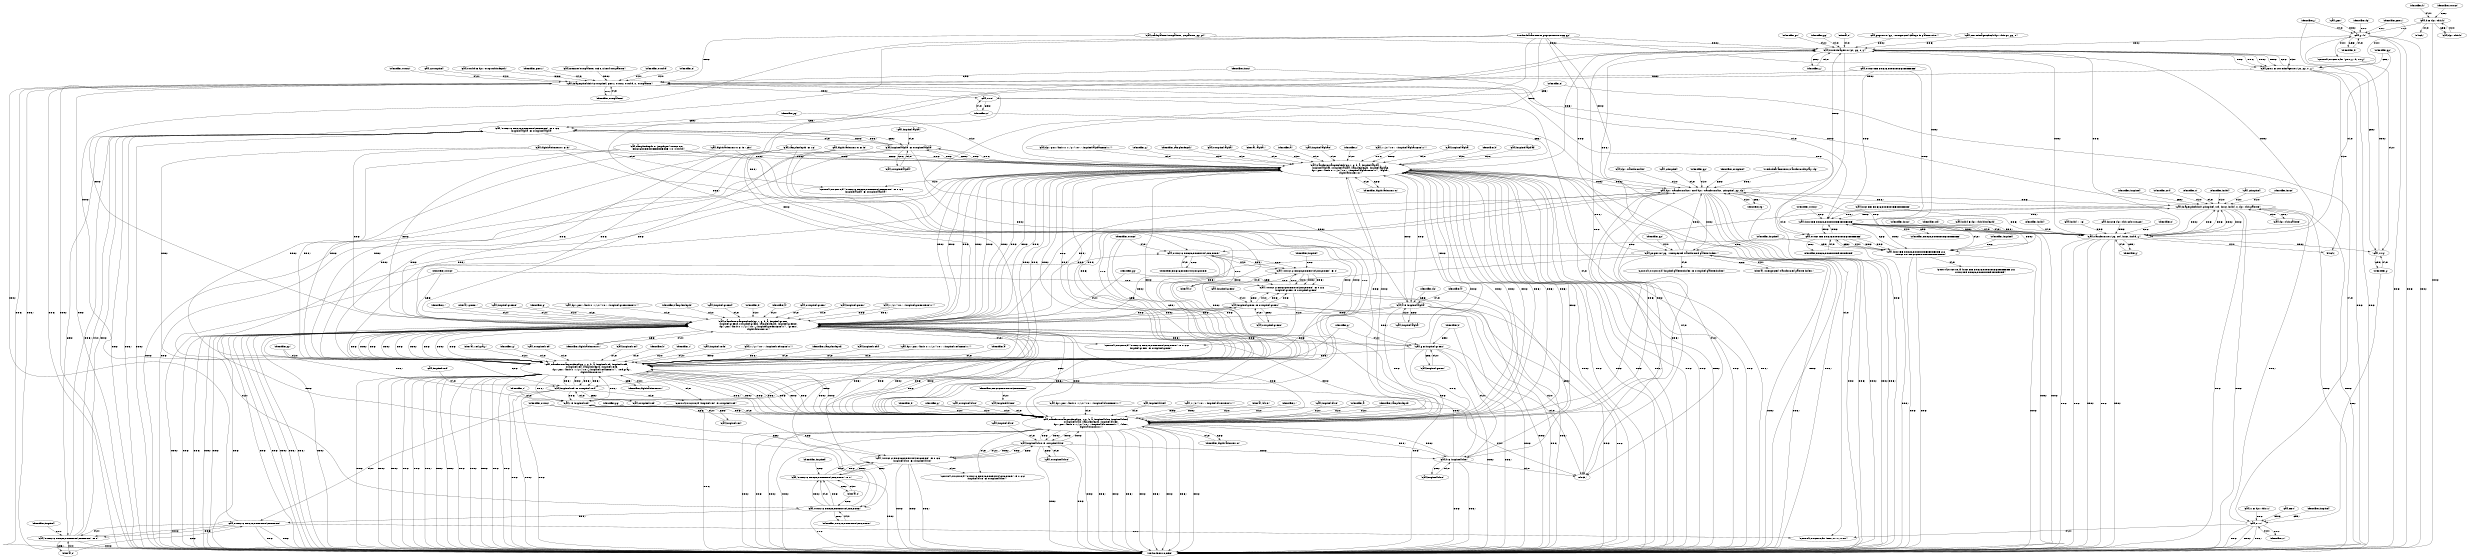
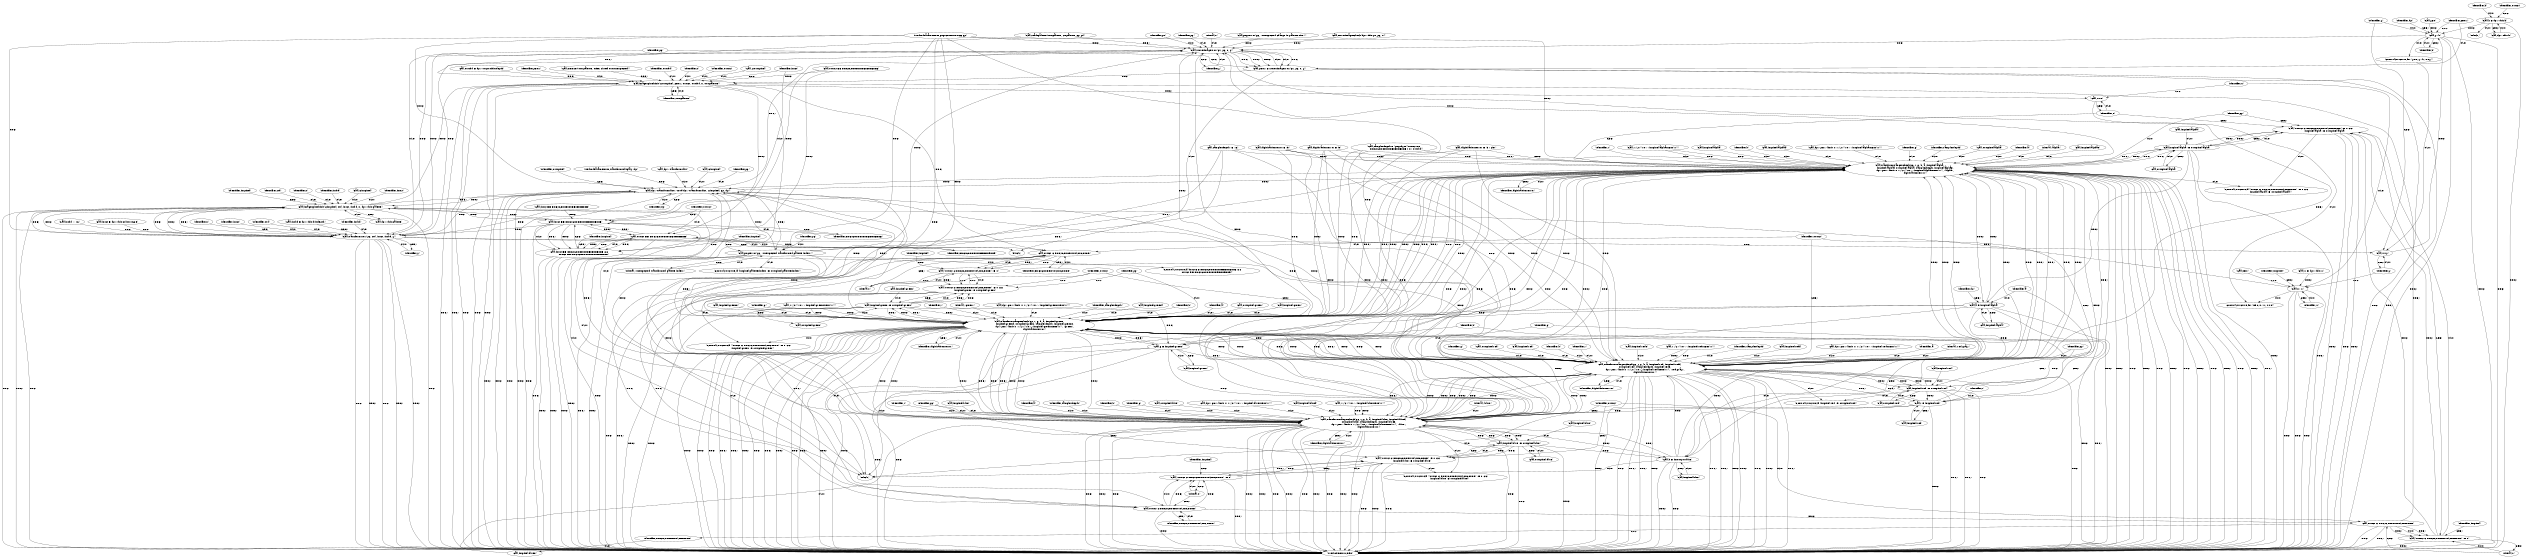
edge "(Call,pRow = store_image_row(ps, pp, 0, y))" -> "(Call,store_image_row(ps, pp, 0, y))": label "CFG: " -> "AST: "
node "(Call,memset(out_palette, 0x5e, sizeof out_palette))": label "(Call,memset(out_palette, 0x5e, sizeof out_palette))" -> "(Call,memset(out_palette, 0x5e, sizeof out_unexpected))"
node "(Call,b = in_pixel.blue)": label "(Call,b = in_pixel.blue)" -> "(Call,b = in_output.blue)"
edge "(Call,out_ct & PNG_COLOR_MASK_ALPHA)" -> "(ControlStructure,for (x=0; x<w; ++x))": now "(Call,out_ct & PNG_COLOR_MASK_ALPHA)" -> "(Identifier,PNG_COLOR_MASK_ALPHA)"
edge "(Call,store_image_row(ps, pp, 0, y))" -> "(MethodReturn,RET)": removed, label "DDG:"
